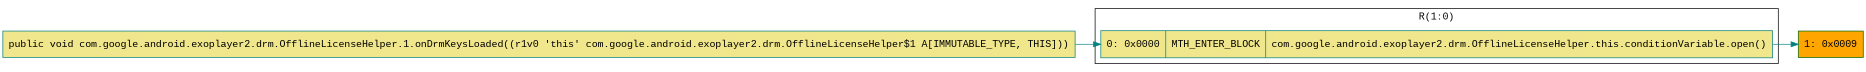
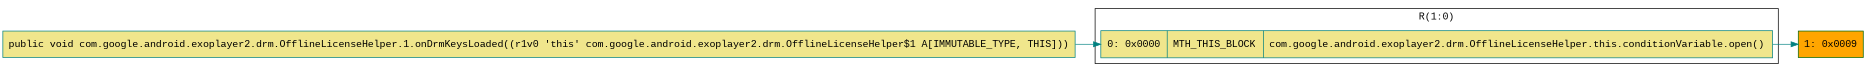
node "0: 0x0000": text "MTH_ENTER_BLOCK" -> "MTH_THIS_BLOCK"
